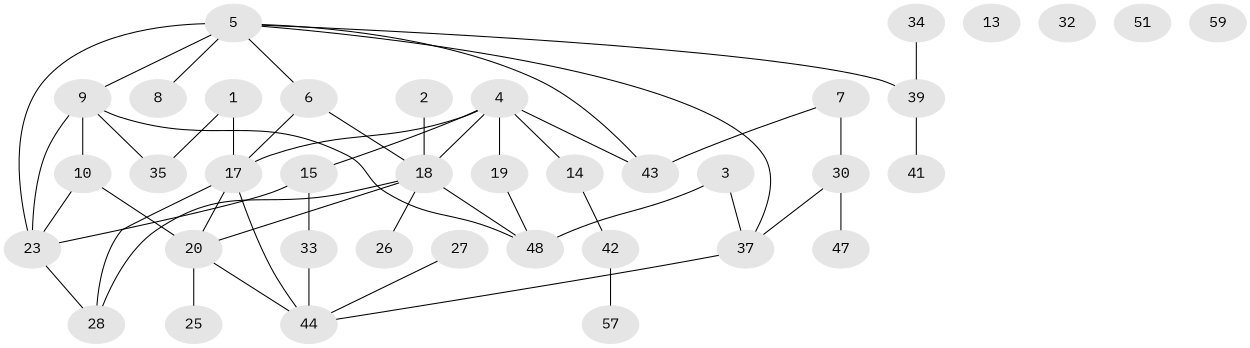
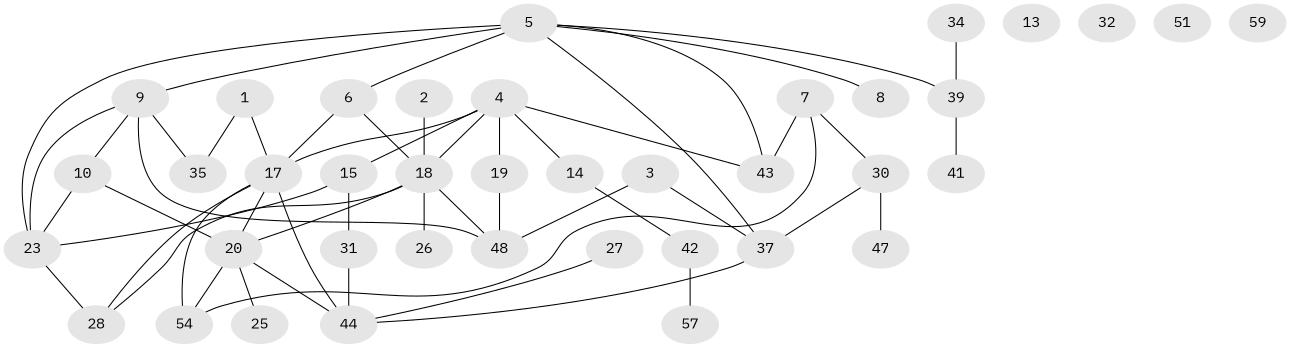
node "33": label "33" -> "31"
node "54": added
